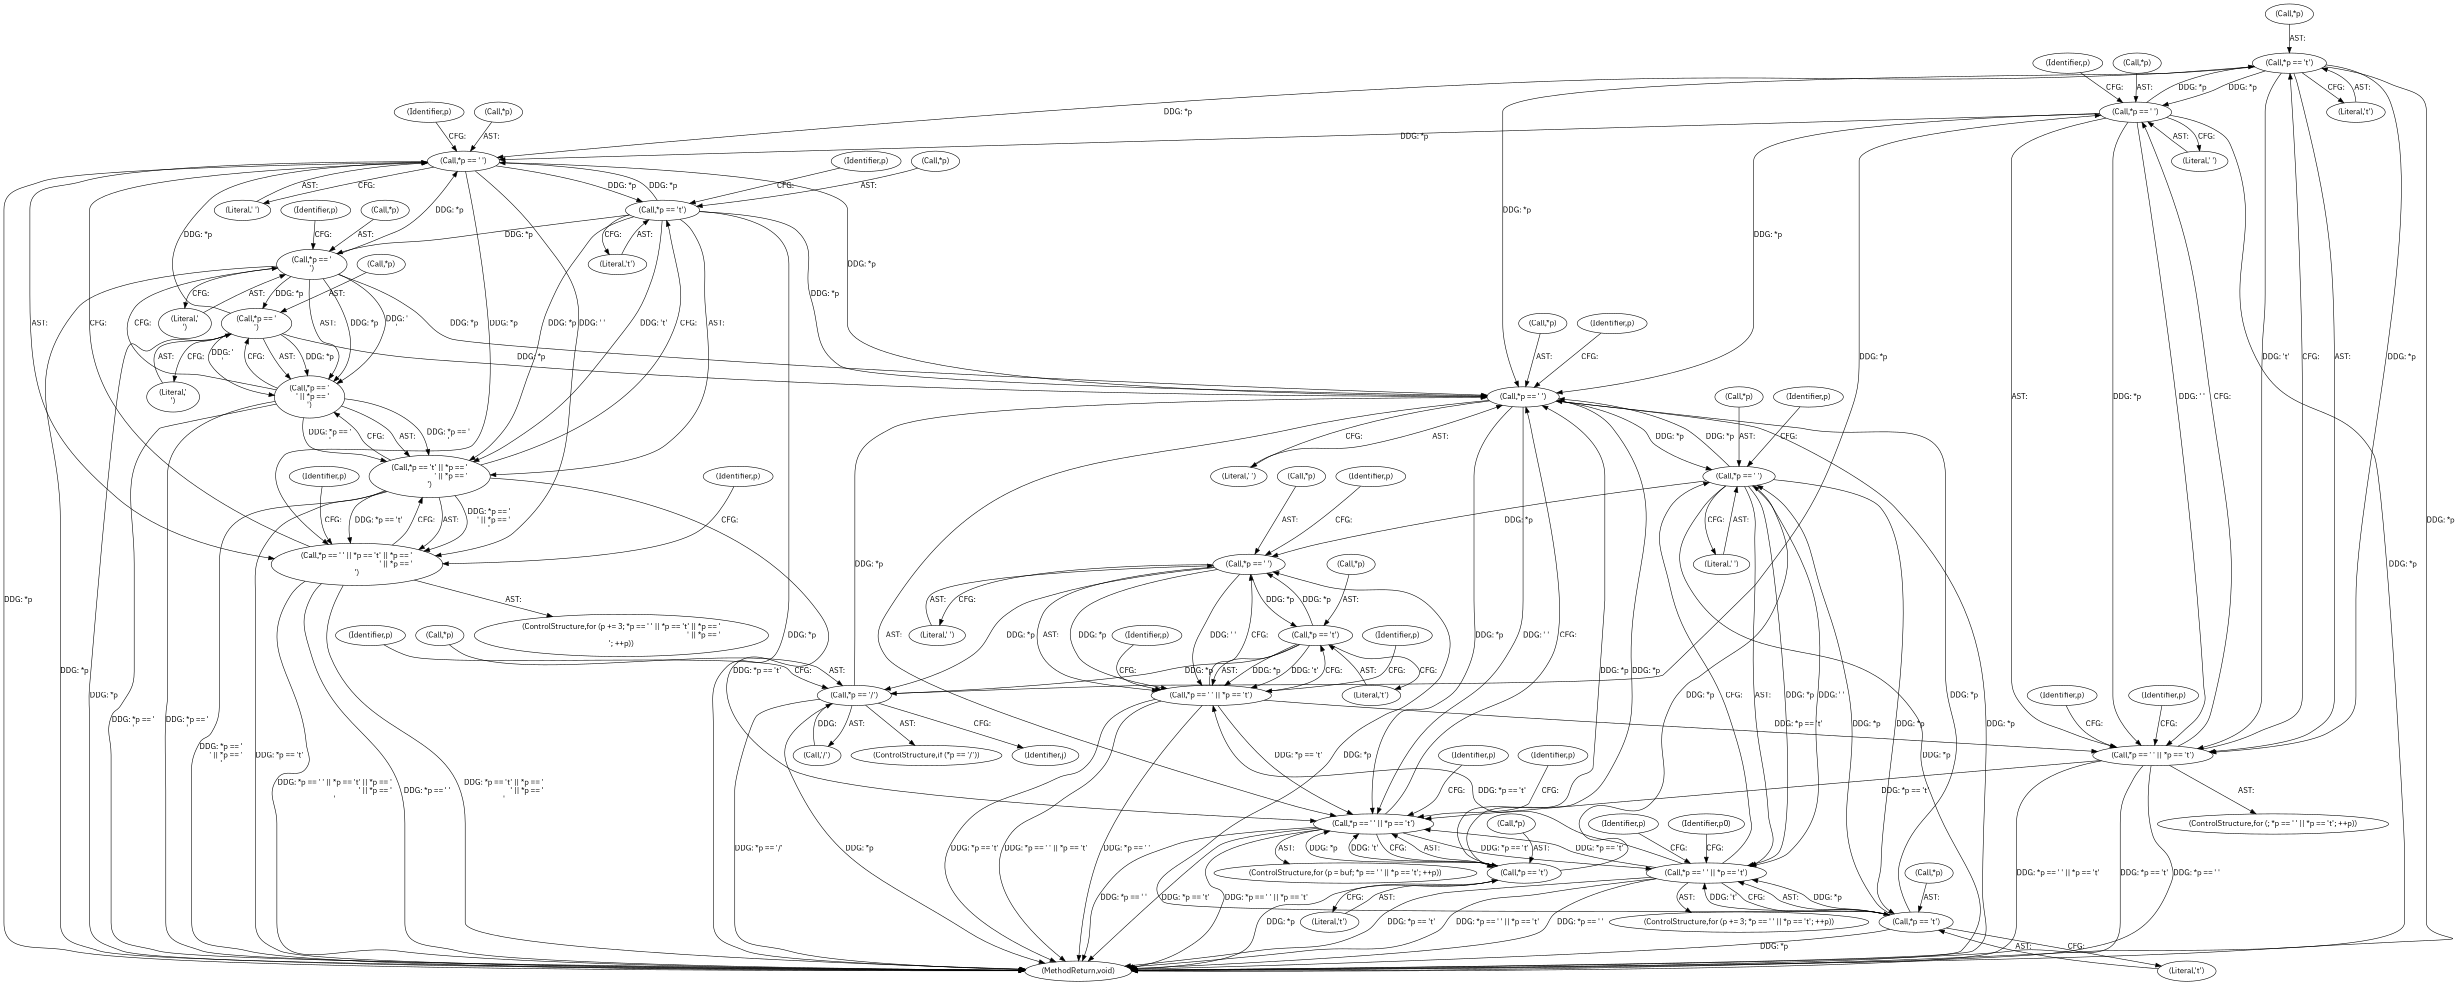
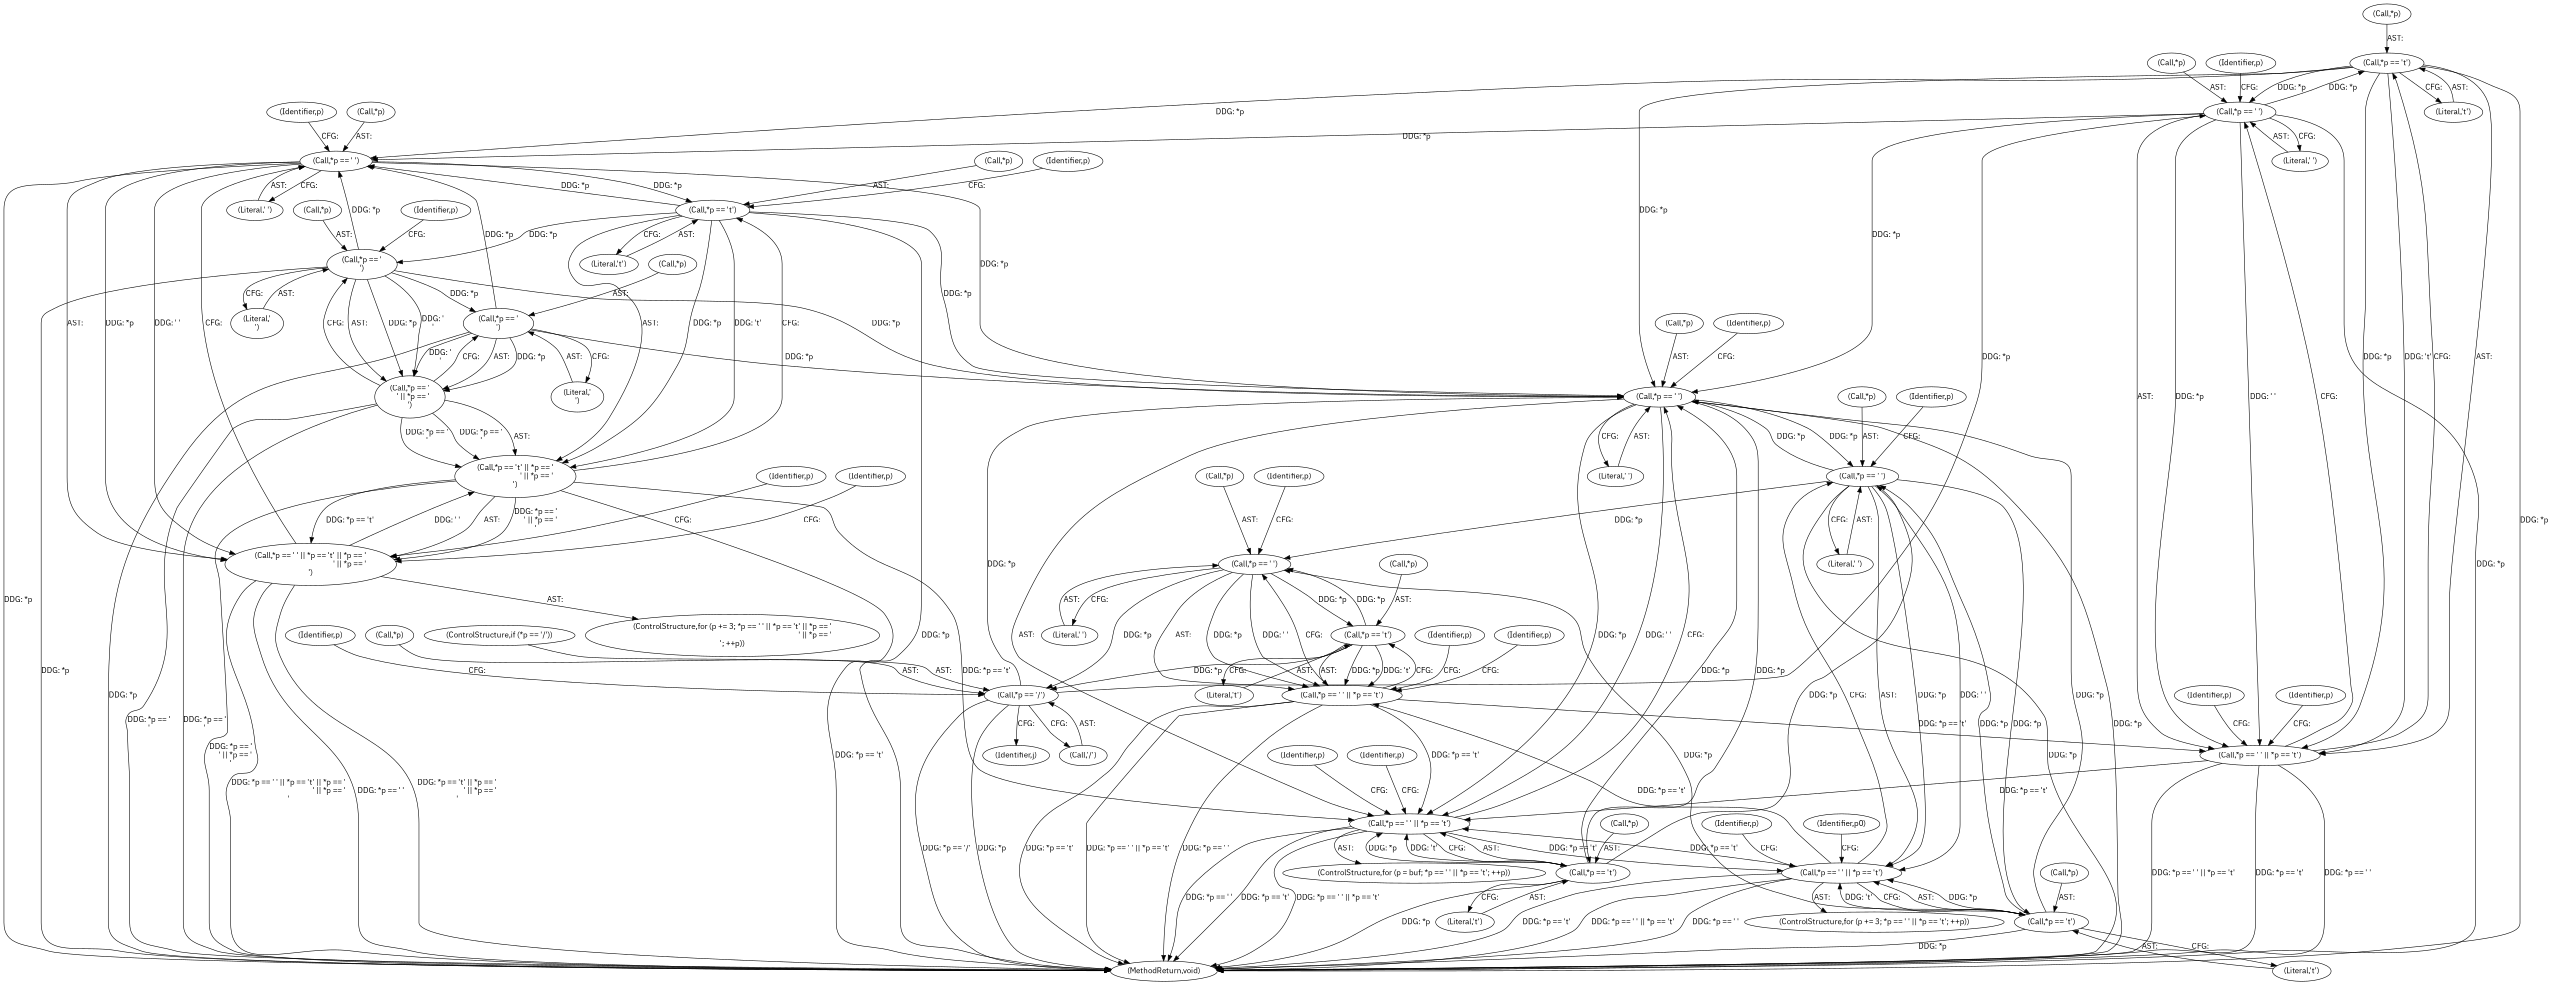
edge "(Call,*p == 't' || *p == ' ' || *p == ' ')" -> "(Call,*p == ' ' || *p == ' ')": removed, label "CFG:"
edge "(Call,*p == ' ' || *p == 't' || *p == ' ' || *p == ' ')" -> "(Call,*p == 't' || *p == ' ' || *p == ' ')": label "CFG: " -> "DDG: ' '"
edge "(Call,'/')" -> "(Call,*p == '/')": label "DDG: " -> "AST: "
edge "(Call,*p == '/')" -> "(Call,'/')": label "AST: " -> "CFG: "
edge "(Call,*p == '/')" -> "(ControlStructure,if (*p == '/'))": reversed
node "(ControlStructure,for (; *p == ' ' || *p == 't'; ++p))": removed
